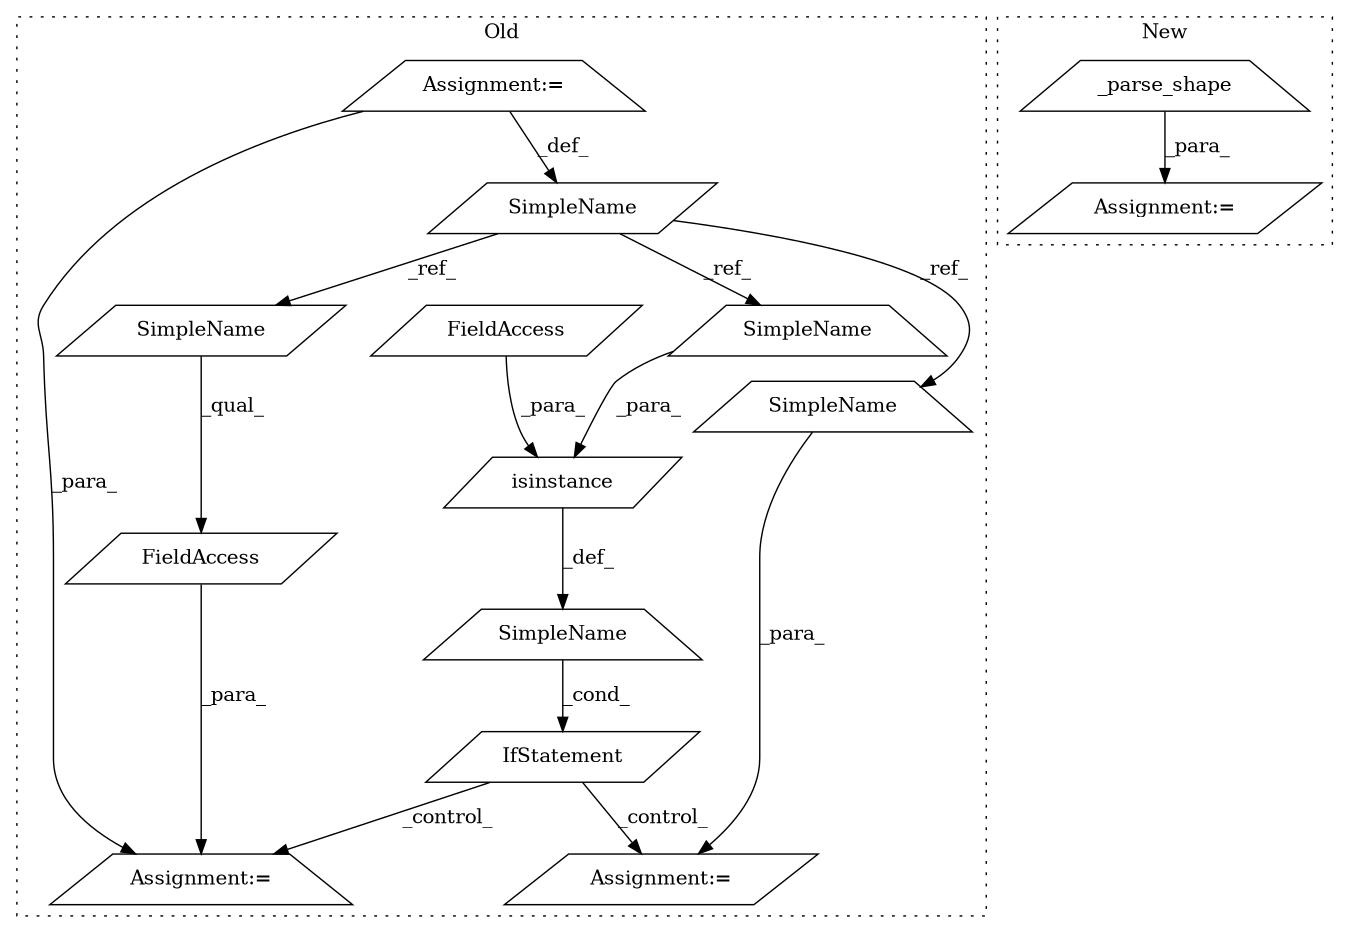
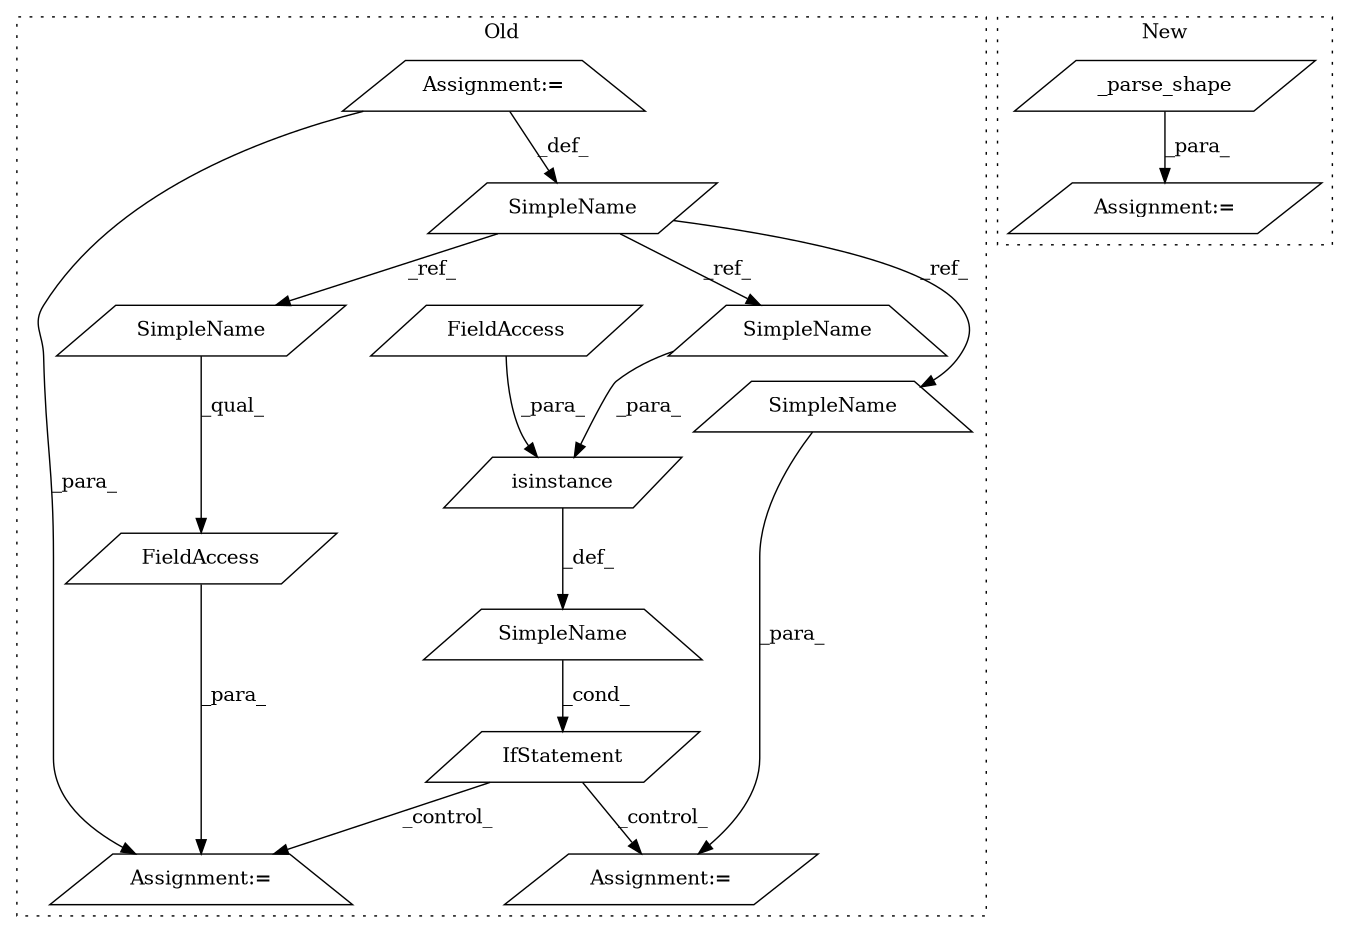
node "_parse_shape": shape trapezium -> parallelogram
